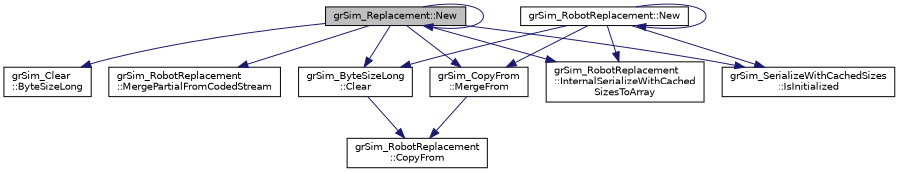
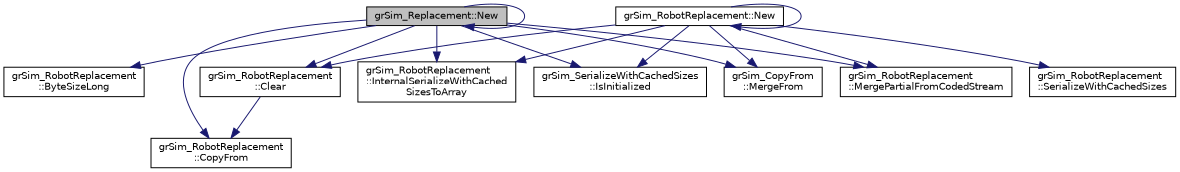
edge "grSim_RobotReplacement::New" -> "grSim_RobotReplacement ::MergePartialFromCodedStream": added
node "grSim_Clear ::ByteSizeLong": label "grSim_Clear ::ByteSizeLong" -> "grSim_RobotReplacement ::ByteSizeLong"
node "grSim_ByteSizeLong ::Clear": label "grSim_ByteSizeLong ::Clear" -> "grSim_RobotReplacement ::Clear"
node "grSim_RobotReplacement ::SerializeWithCachedSizes": added
edge "grSim_CopyFrom ::MergeFrom" -> "grSim_RobotReplacement ::CopyFrom": now "grSim_Replacement::New" -> "grSim_RobotReplacement ::CopyFrom"
